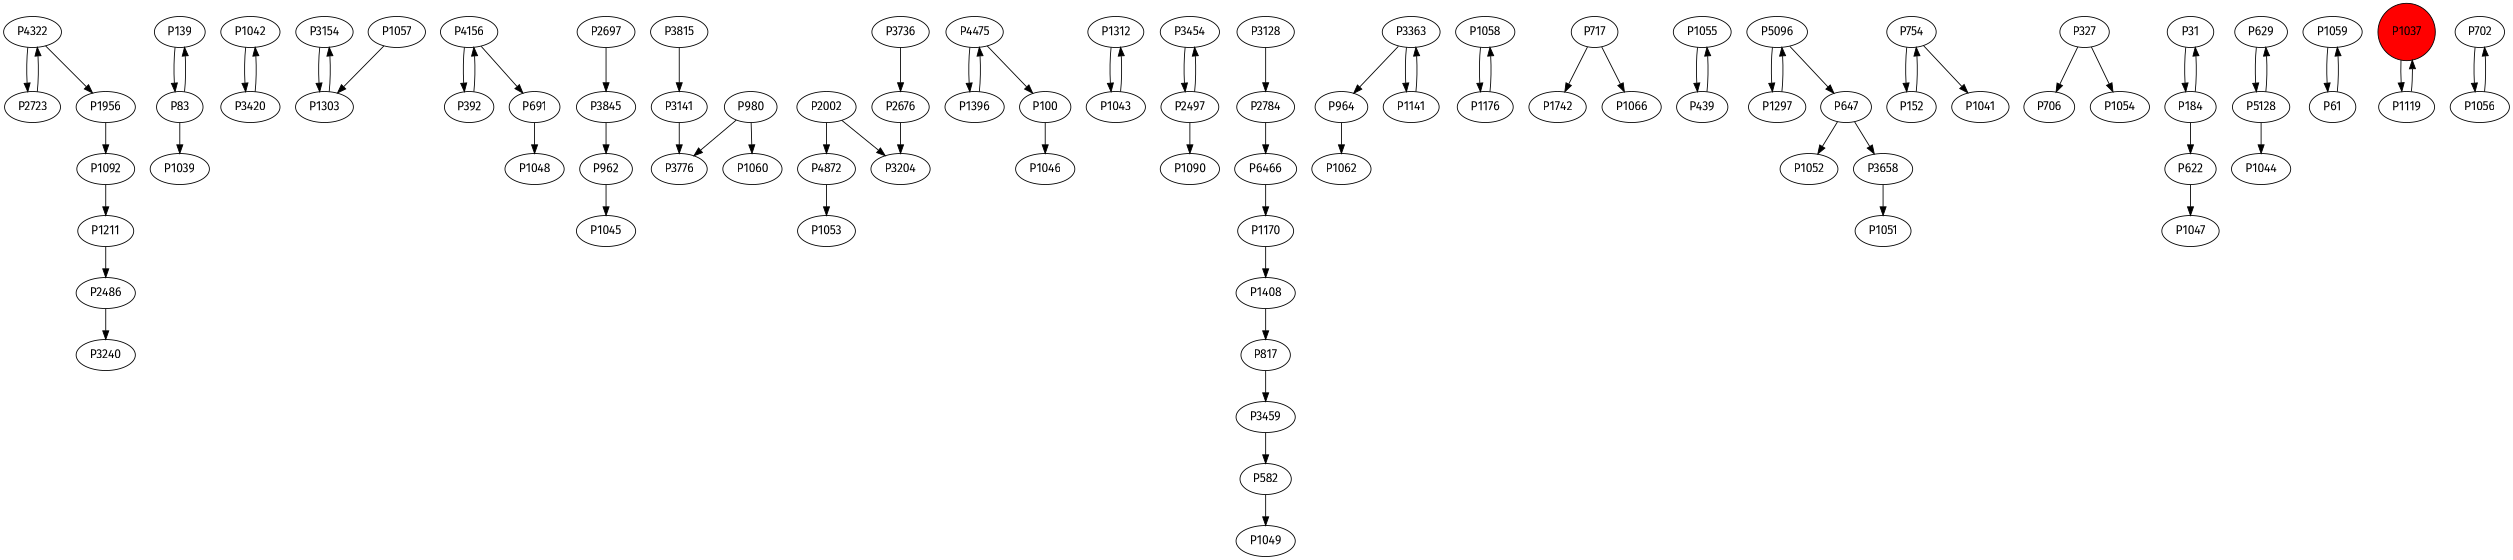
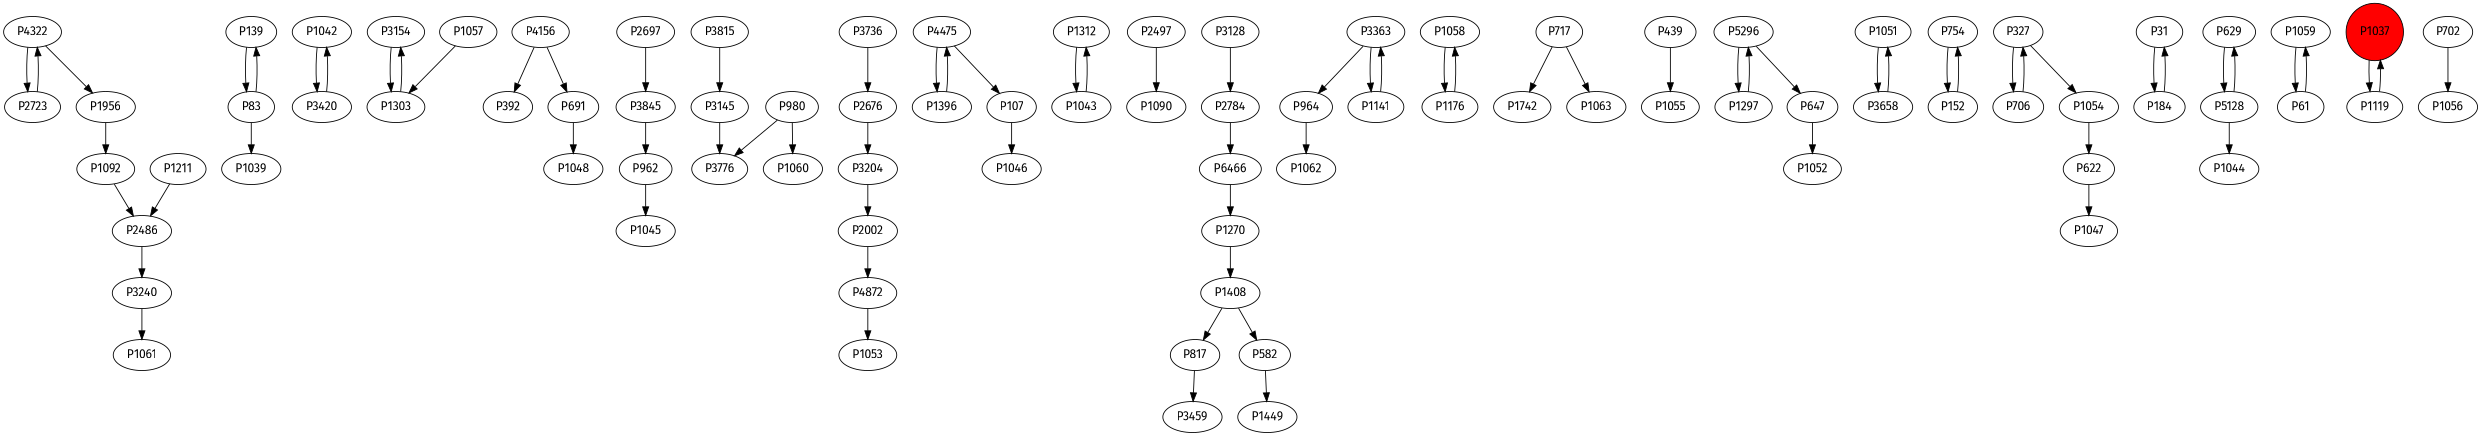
node "P3454": removed
node "P5096": label "P5096" -> "P5296"
edge "P1055" -> "P439": removed
edge "P392" -> "P4156": removed
edge "P706" -> "P327": added
edge "P1056" -> "P702": removed
node "P3141": label "P3141" -> "P3145"
node "P100": label "P100" -> "P107"
node "P1066": label "P1066" -> "P1063"
node "P1041": removed
edge "P647" -> "P3658": now "P1051" -> "P3658"
edge "P184" -> "P622": now "P1054" -> "P622"
edge "P2002" -> "P3204": reversed
edge "P1092" -> "P1211": now "P1092" -> "P2486"
node "P1170": label "P1170" -> "P1270"
node "P1061": added
edge "P3459" -> "P582": now "P1408" -> "P582"
node "P1049": label "P1049" -> "P1449"
